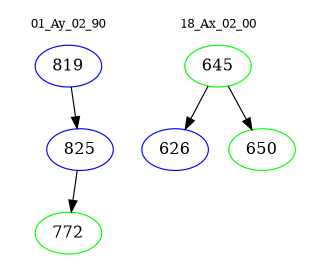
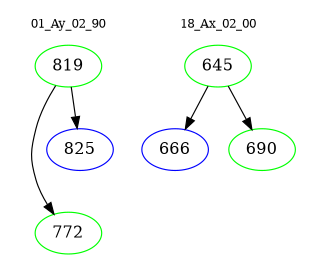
node "819": color blue -> green
node "626": label "626" -> "666"
node "650": label "650" -> "690"
edge "825" -> "772": now "819" -> "772"
